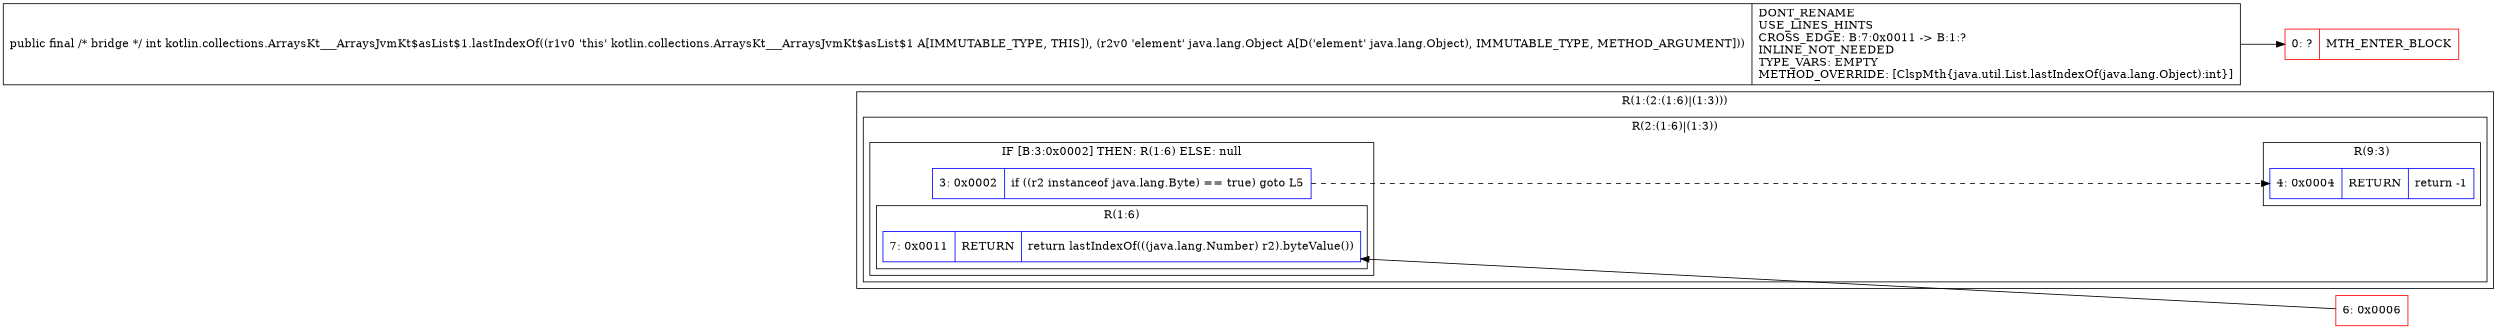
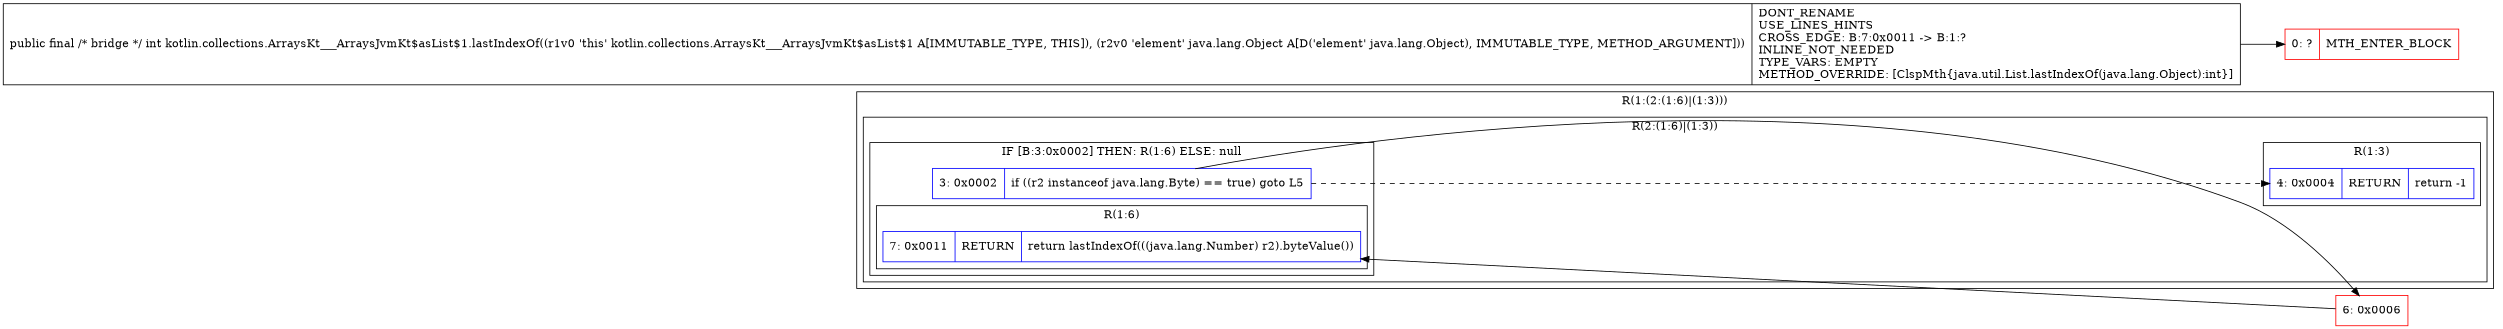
edge "3: 0x0002" -> "6: 0x0006": added
cluster "R(9:3)": label "R(9:3)" -> "R(1:3)"
